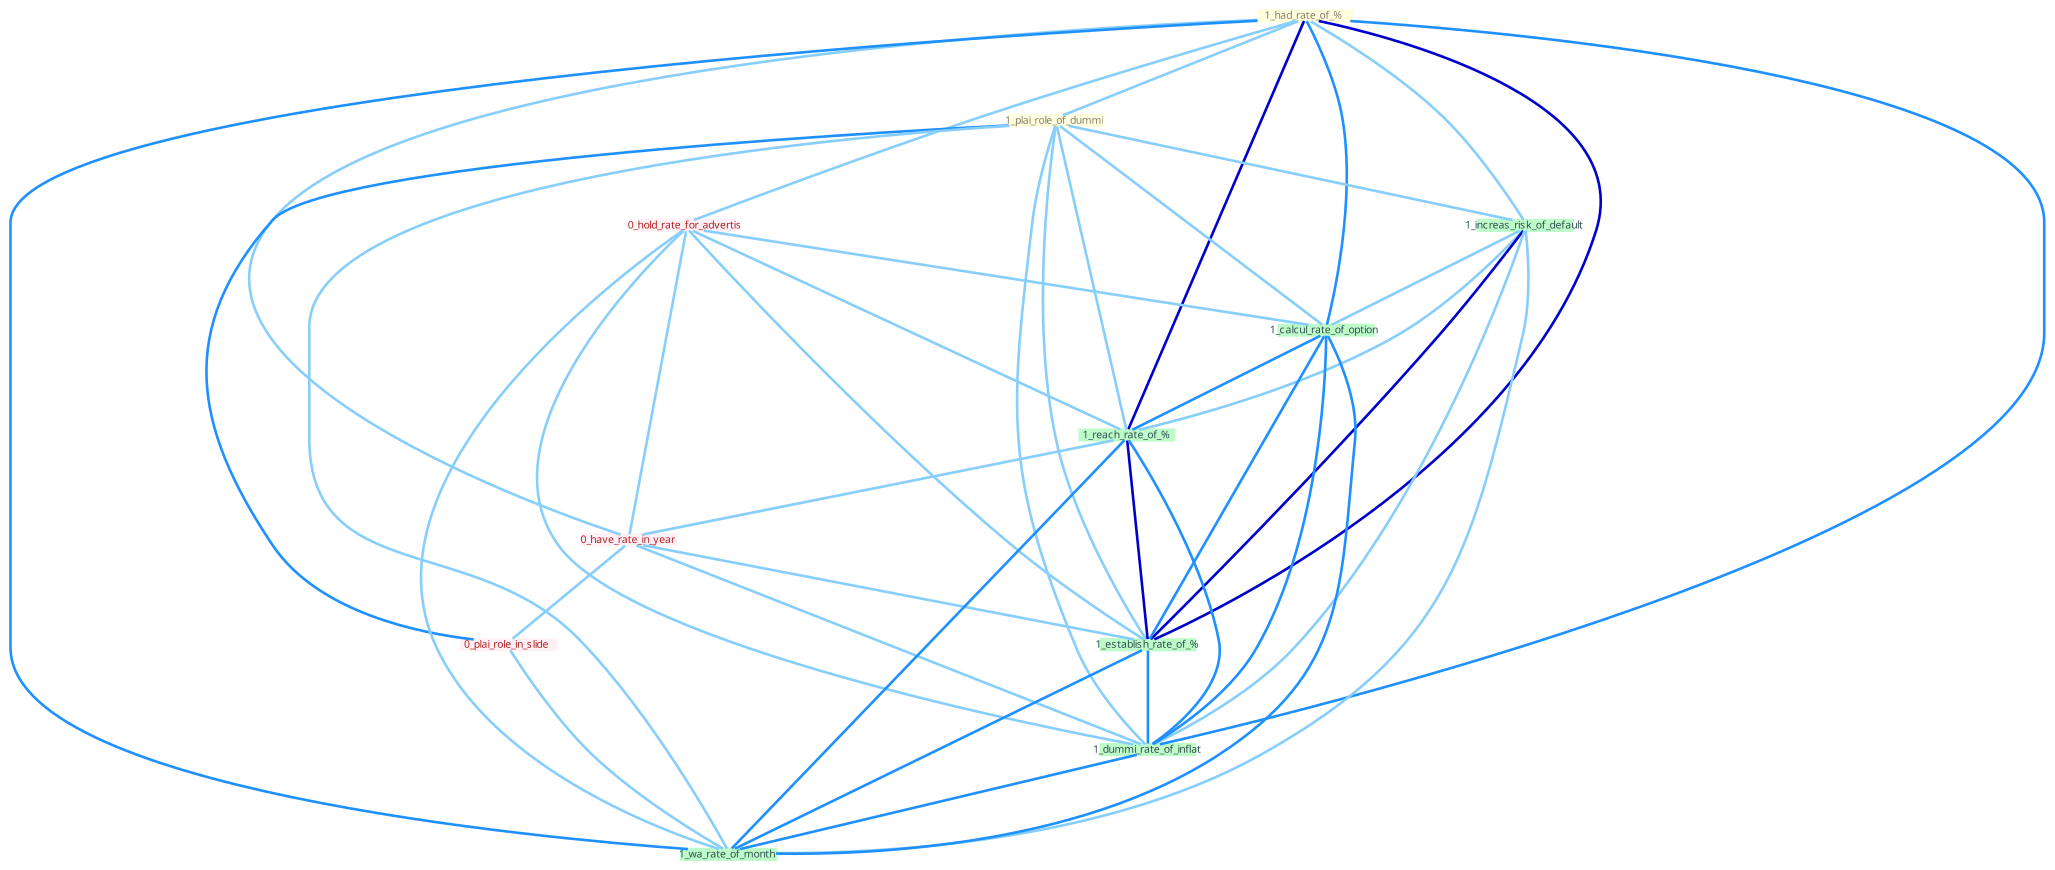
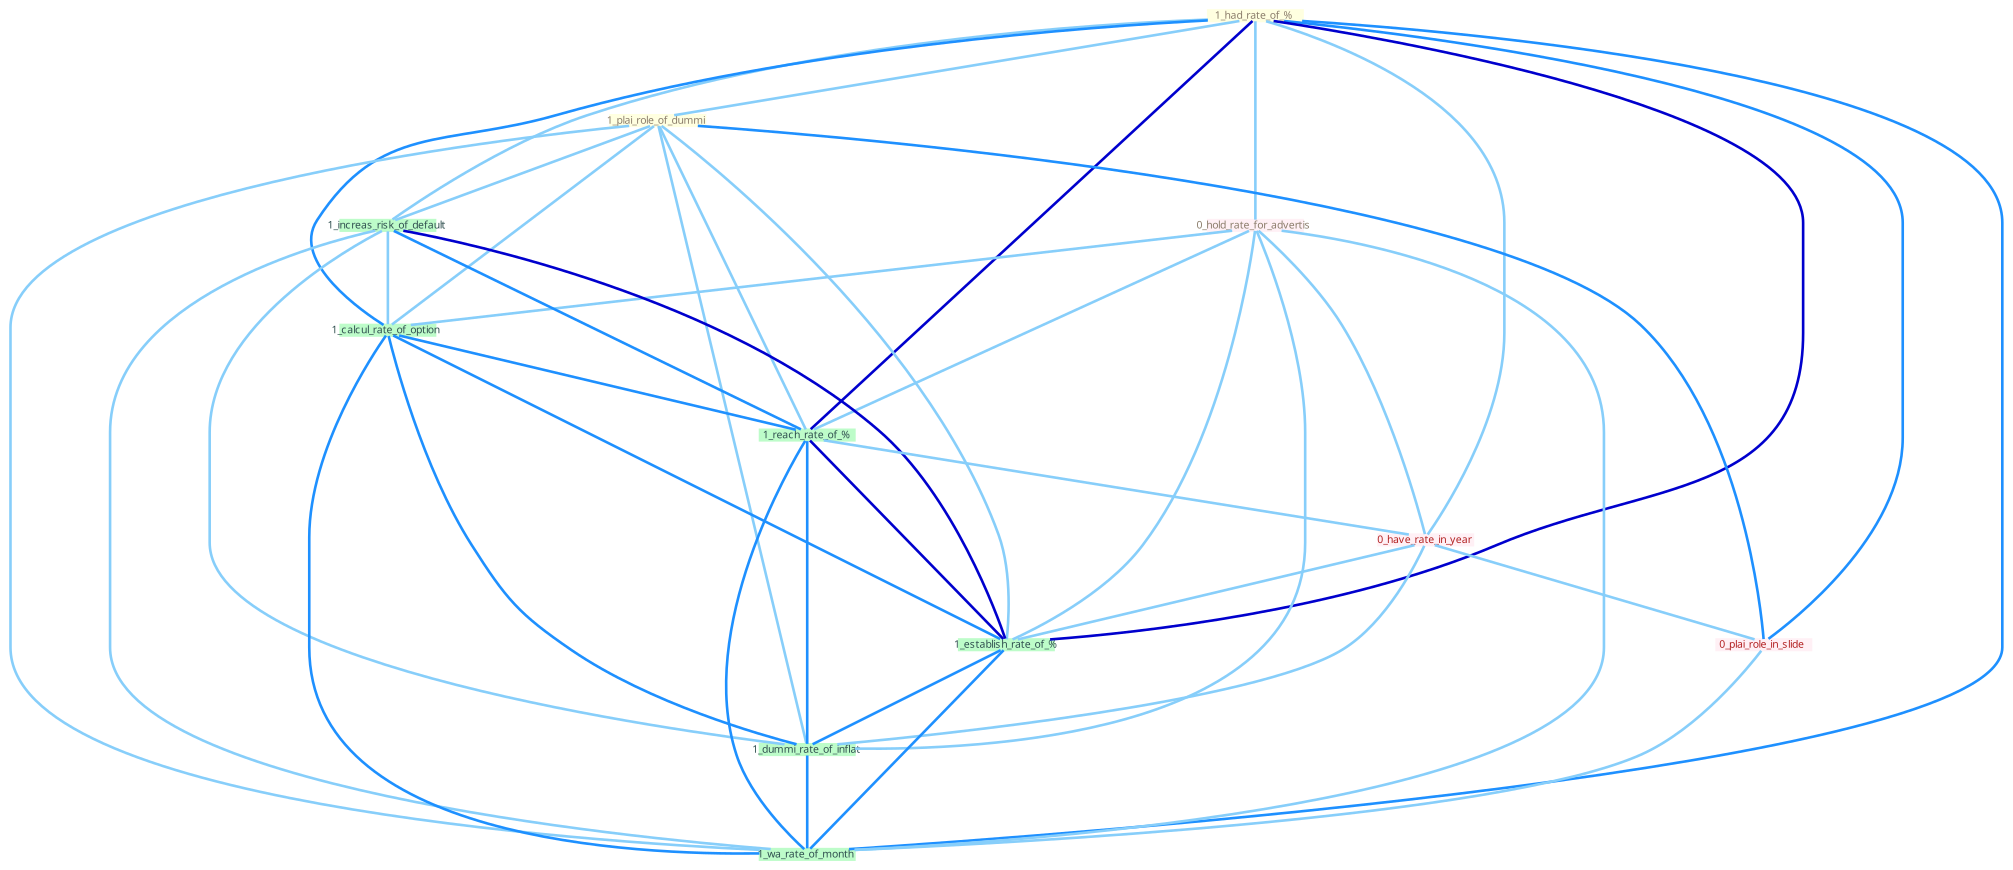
node "0_hold_rate_for_advertis": fontcolor #b22222 -> #8b7d6b
edge "1_increas_risk_of_default" -- "1_reach_rate_of_%": color #87cefa -> #1e90ff
edge "1_had_rate_of_%" -- "1_dummi_rate_of_inflat": now "1_had_rate_of_%" -- "0_plai_role_in_slide"
